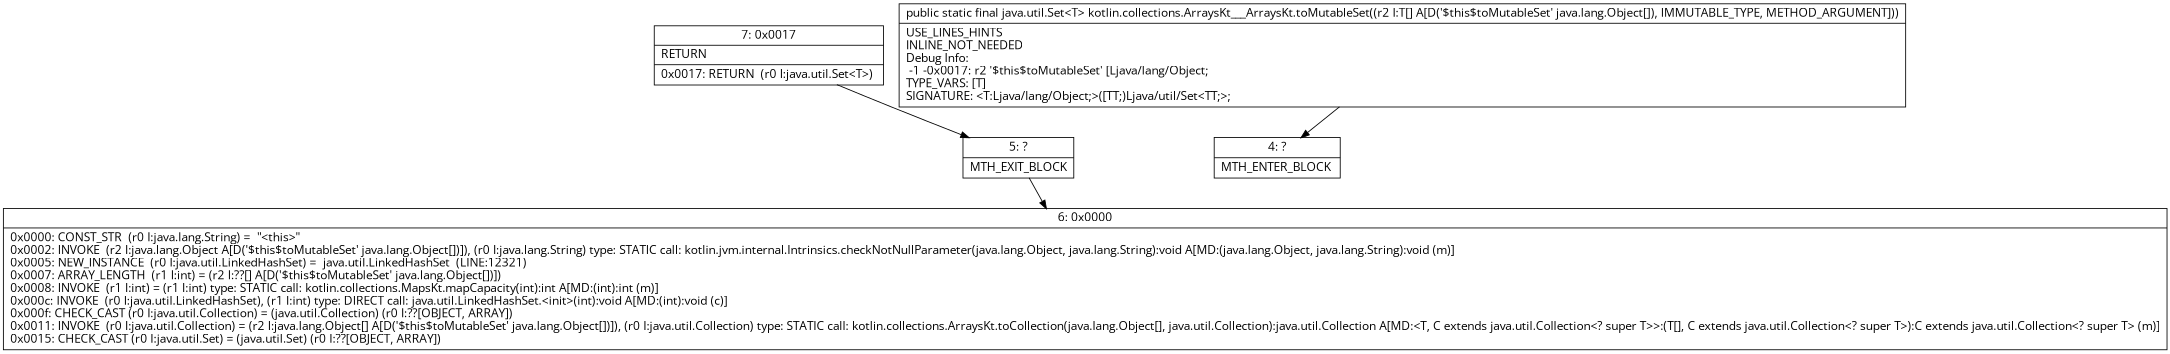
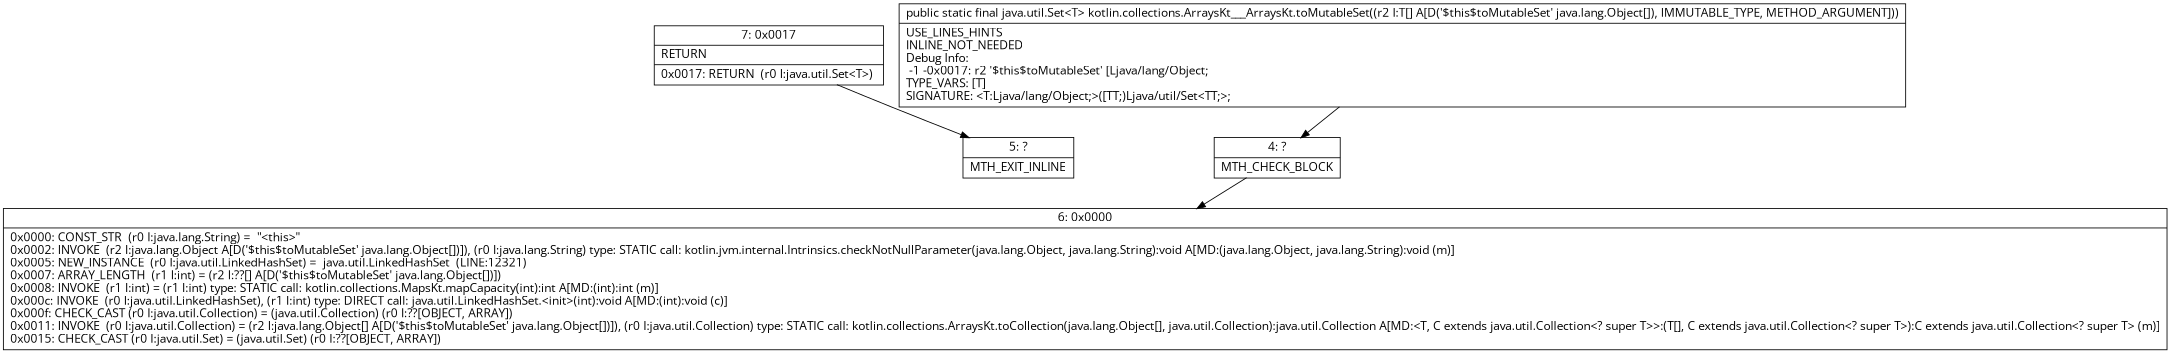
node "5: ?": text "MTH_EXIT_BLOCK" -> "MTH_EXIT_INLINE"
node "4: ?": text "MTH_ENTER_BLOCK" -> "MTH_CHECK_BLOCK"
edge "5: ?" -> "6: 0x0000": now "4: ?" -> "6: 0x0000"
